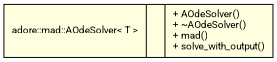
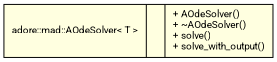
node "adore::mad::AOdeSolver< T >": text "+ mad()" -> "+ solve()"
